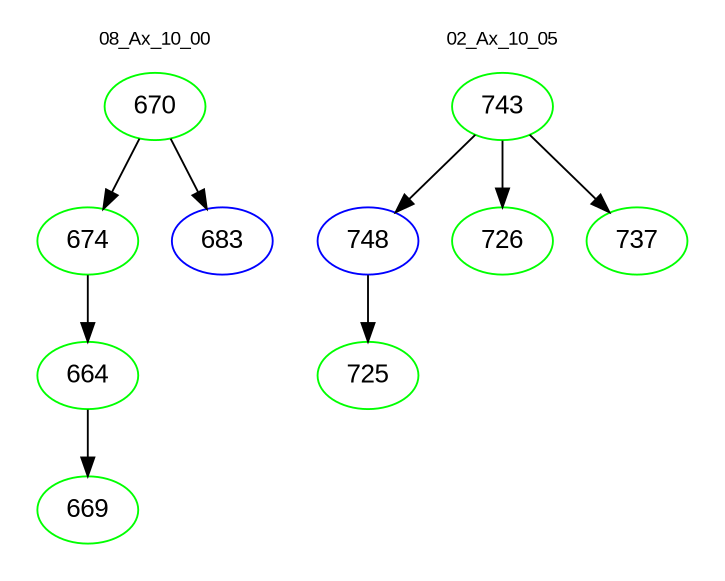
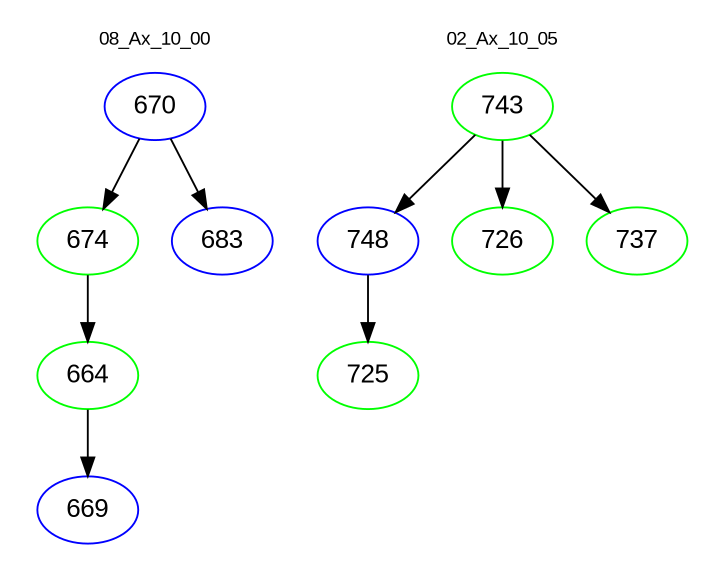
node "670": color green -> blue
node "669": color green -> blue
